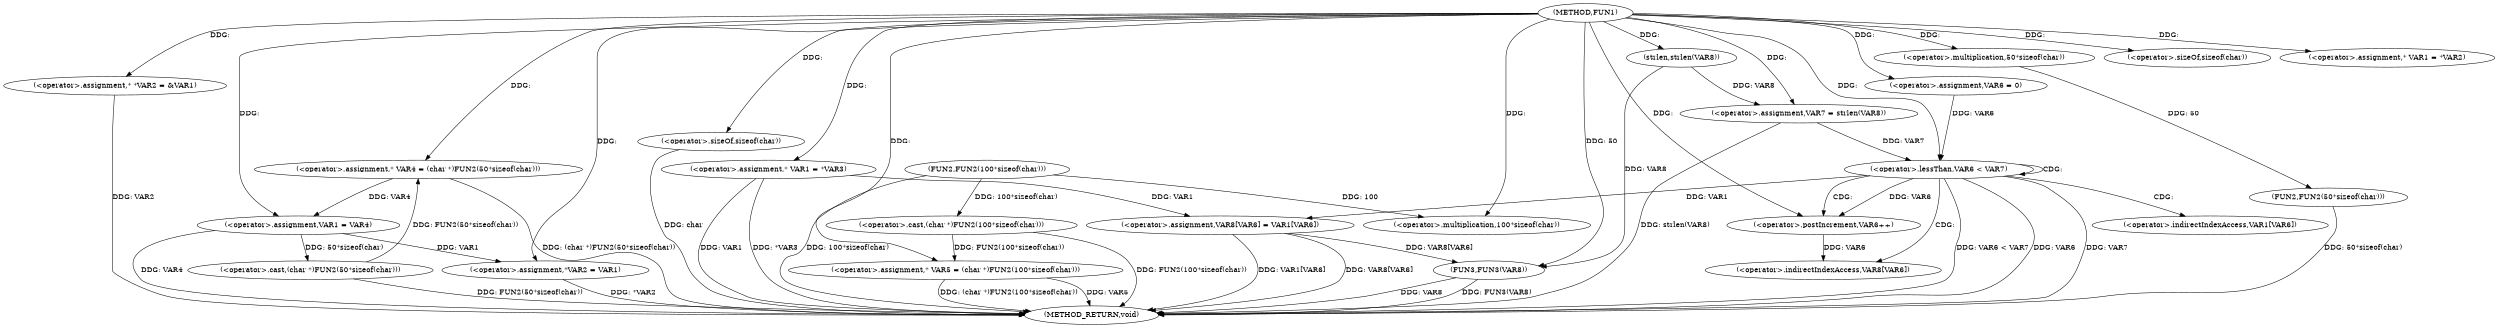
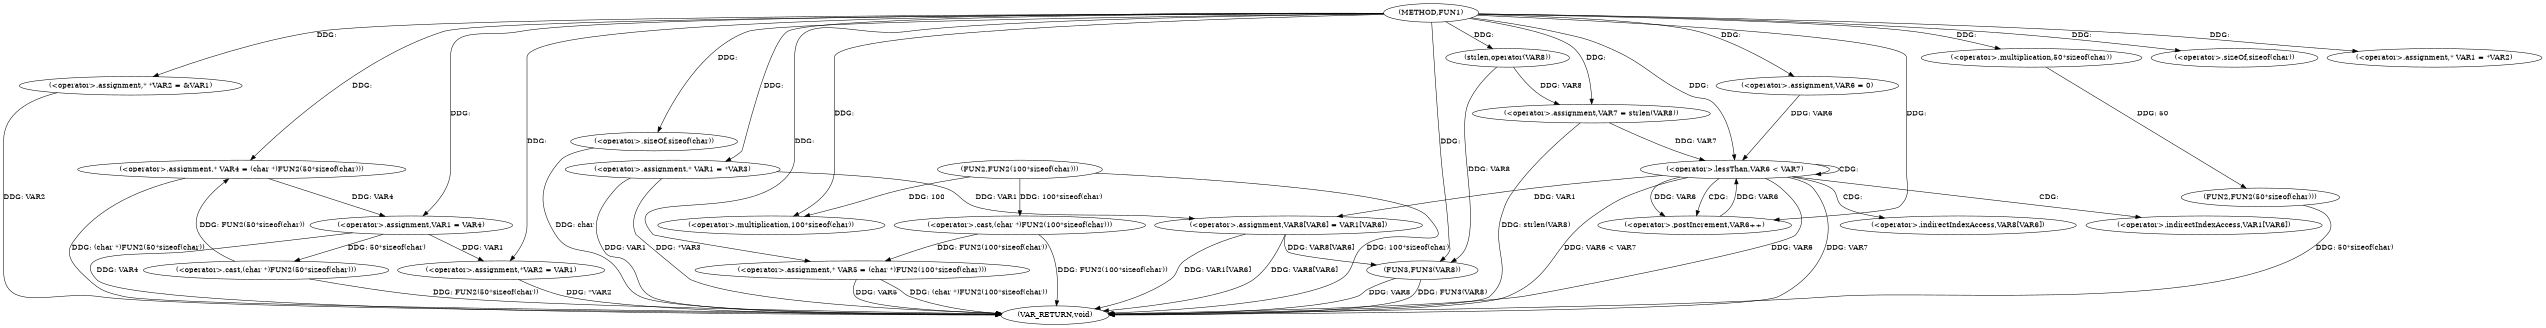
node "(strlen,strlen(VAR8))": label "(strlen,strlen(VAR8))" -> "(strlen,operator(VAR8))"
edge "(METHOD,FUN1)" -> "(FUN3,FUN3(VAR8))": label "DDG: 50" -> "DDG: "
edge "(<operator>.postIncrement,VAR6++)" -> "(<operator>.indirectIndexAccess,VAR8[VAR6])": now "(<operator>.postIncrement,VAR6++)" -> "(<operator>.lessThan,VAR6 < VAR7)"
node "(METHOD_RETURN,void)": label "(METHOD_RETURN,void)" -> "(VAR_RETURN,void)"
